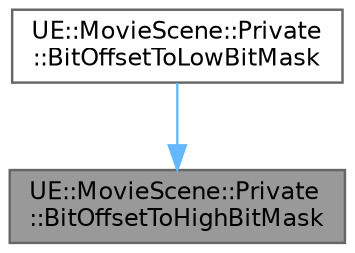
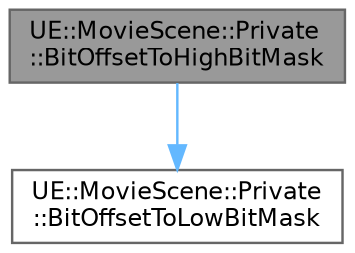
edge "UE::MovieScene::Private ::BitOffsetToLowBitMask" -> "UE::MovieScene::Private ::BitOffsetToHighBitMask": reversed
